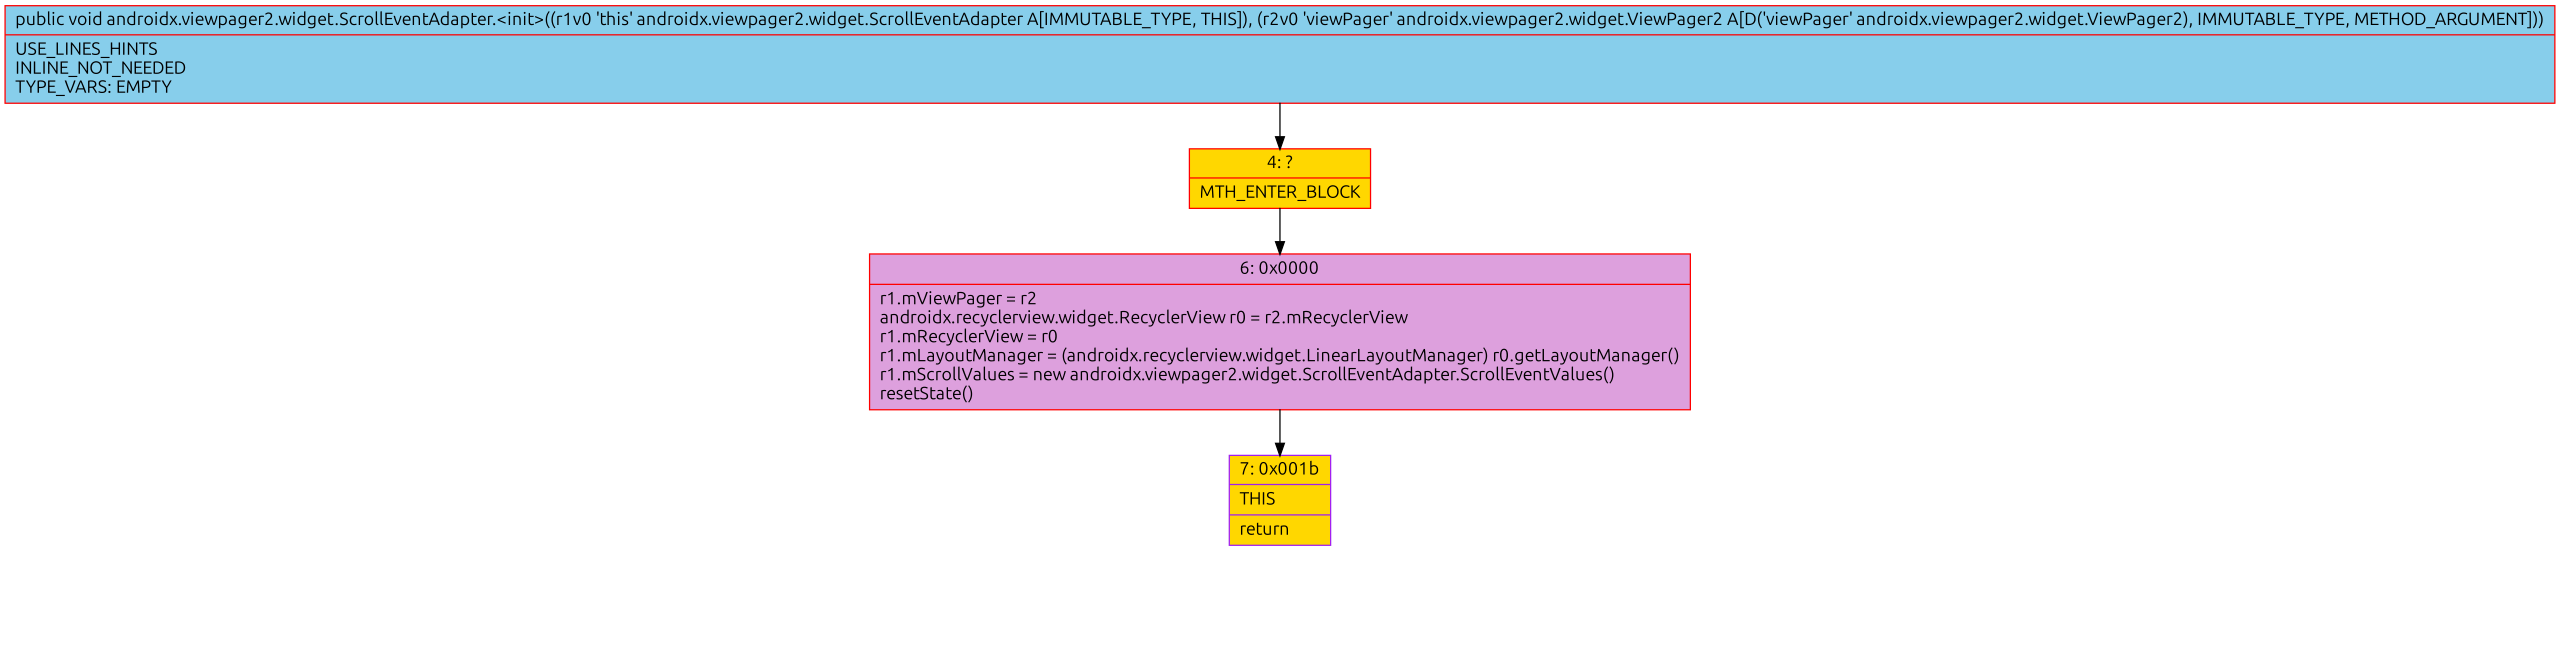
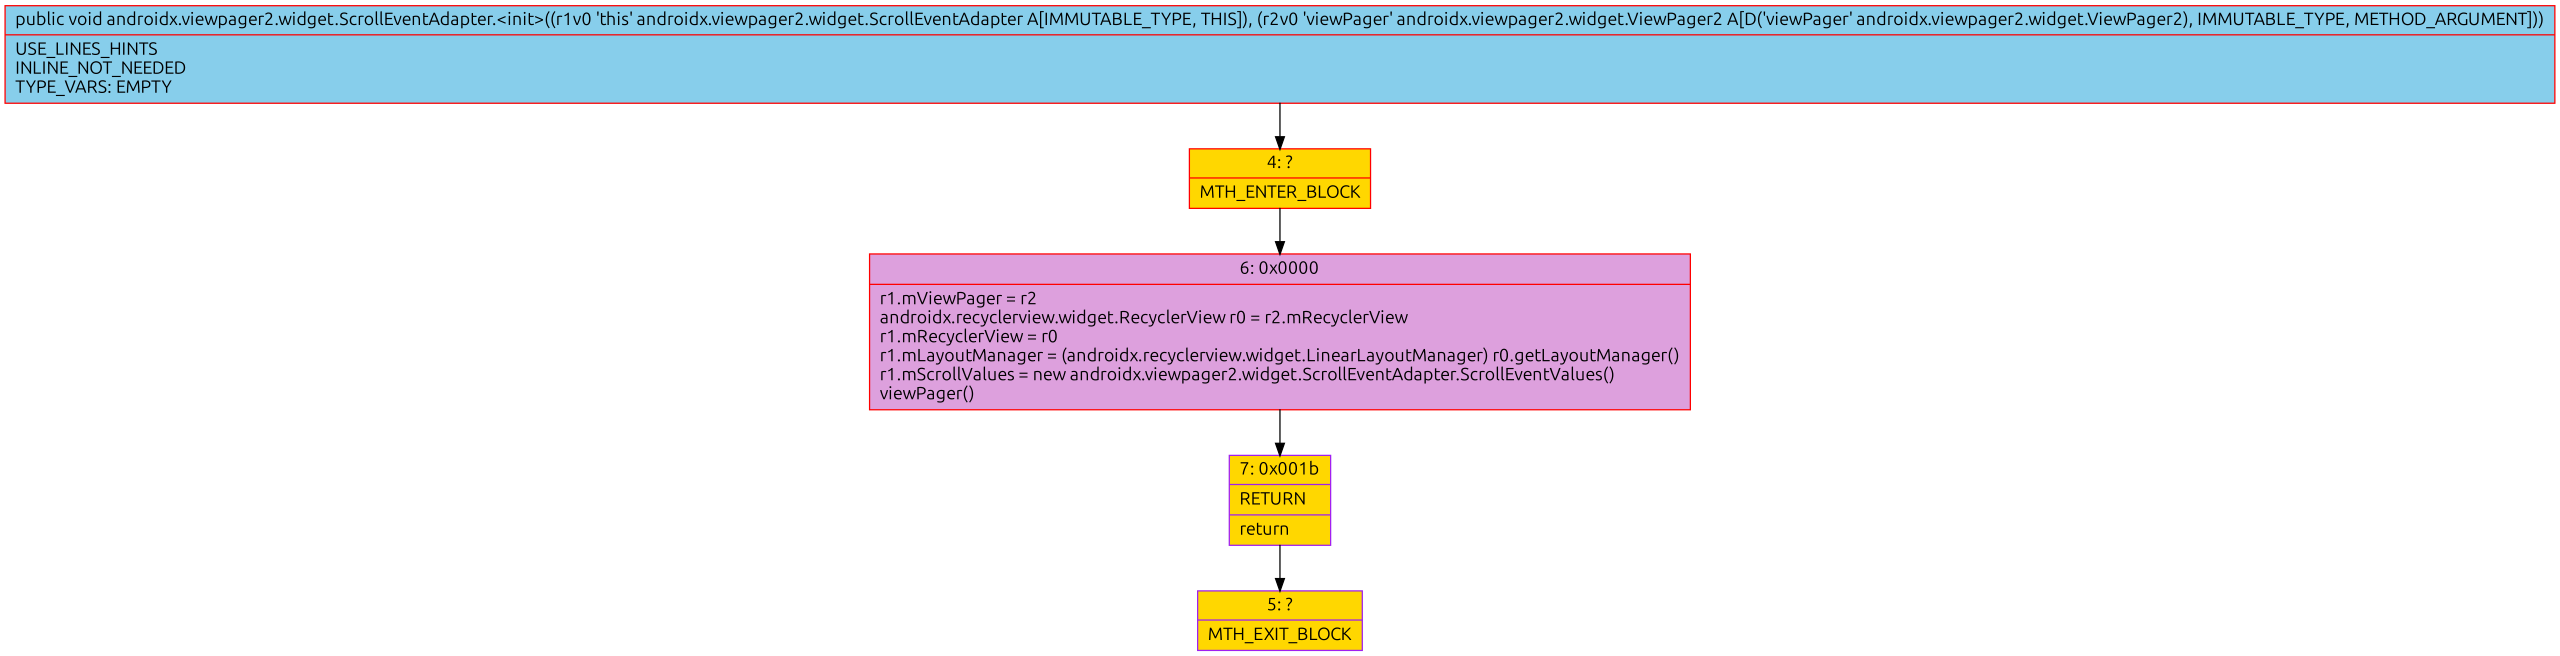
node "6: 0x0000": text "resetState()" -> "viewPager()"
node "7: 0x001b": text "THIS" -> "RETURN"
node "5: ?": added
